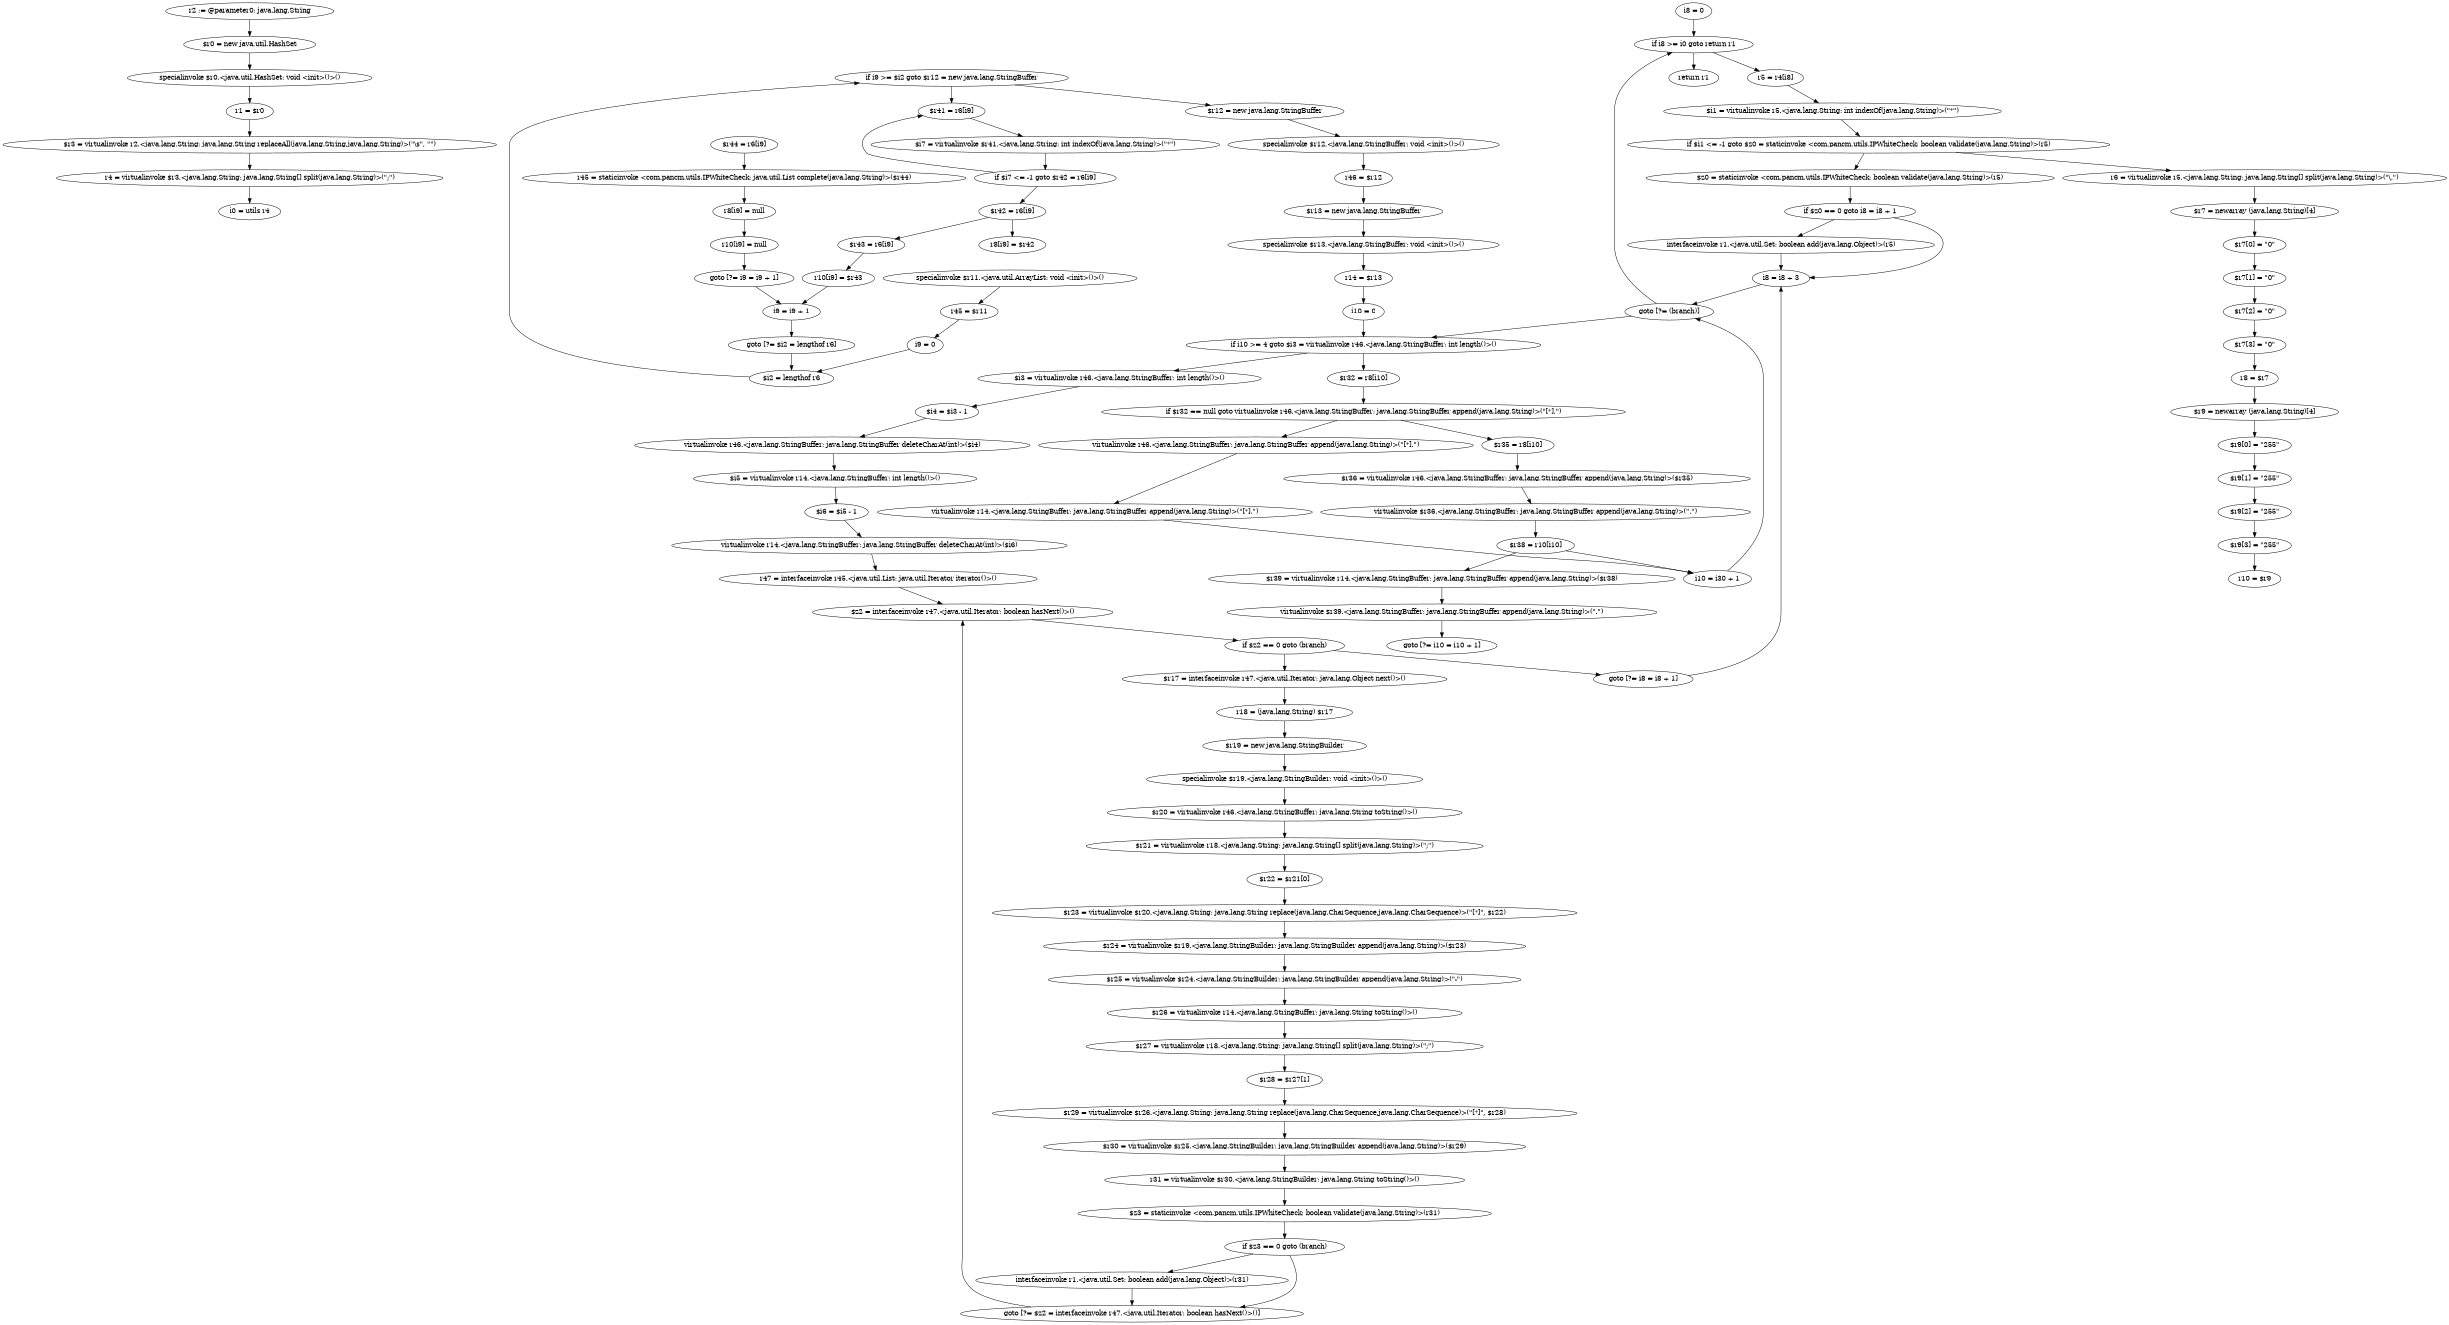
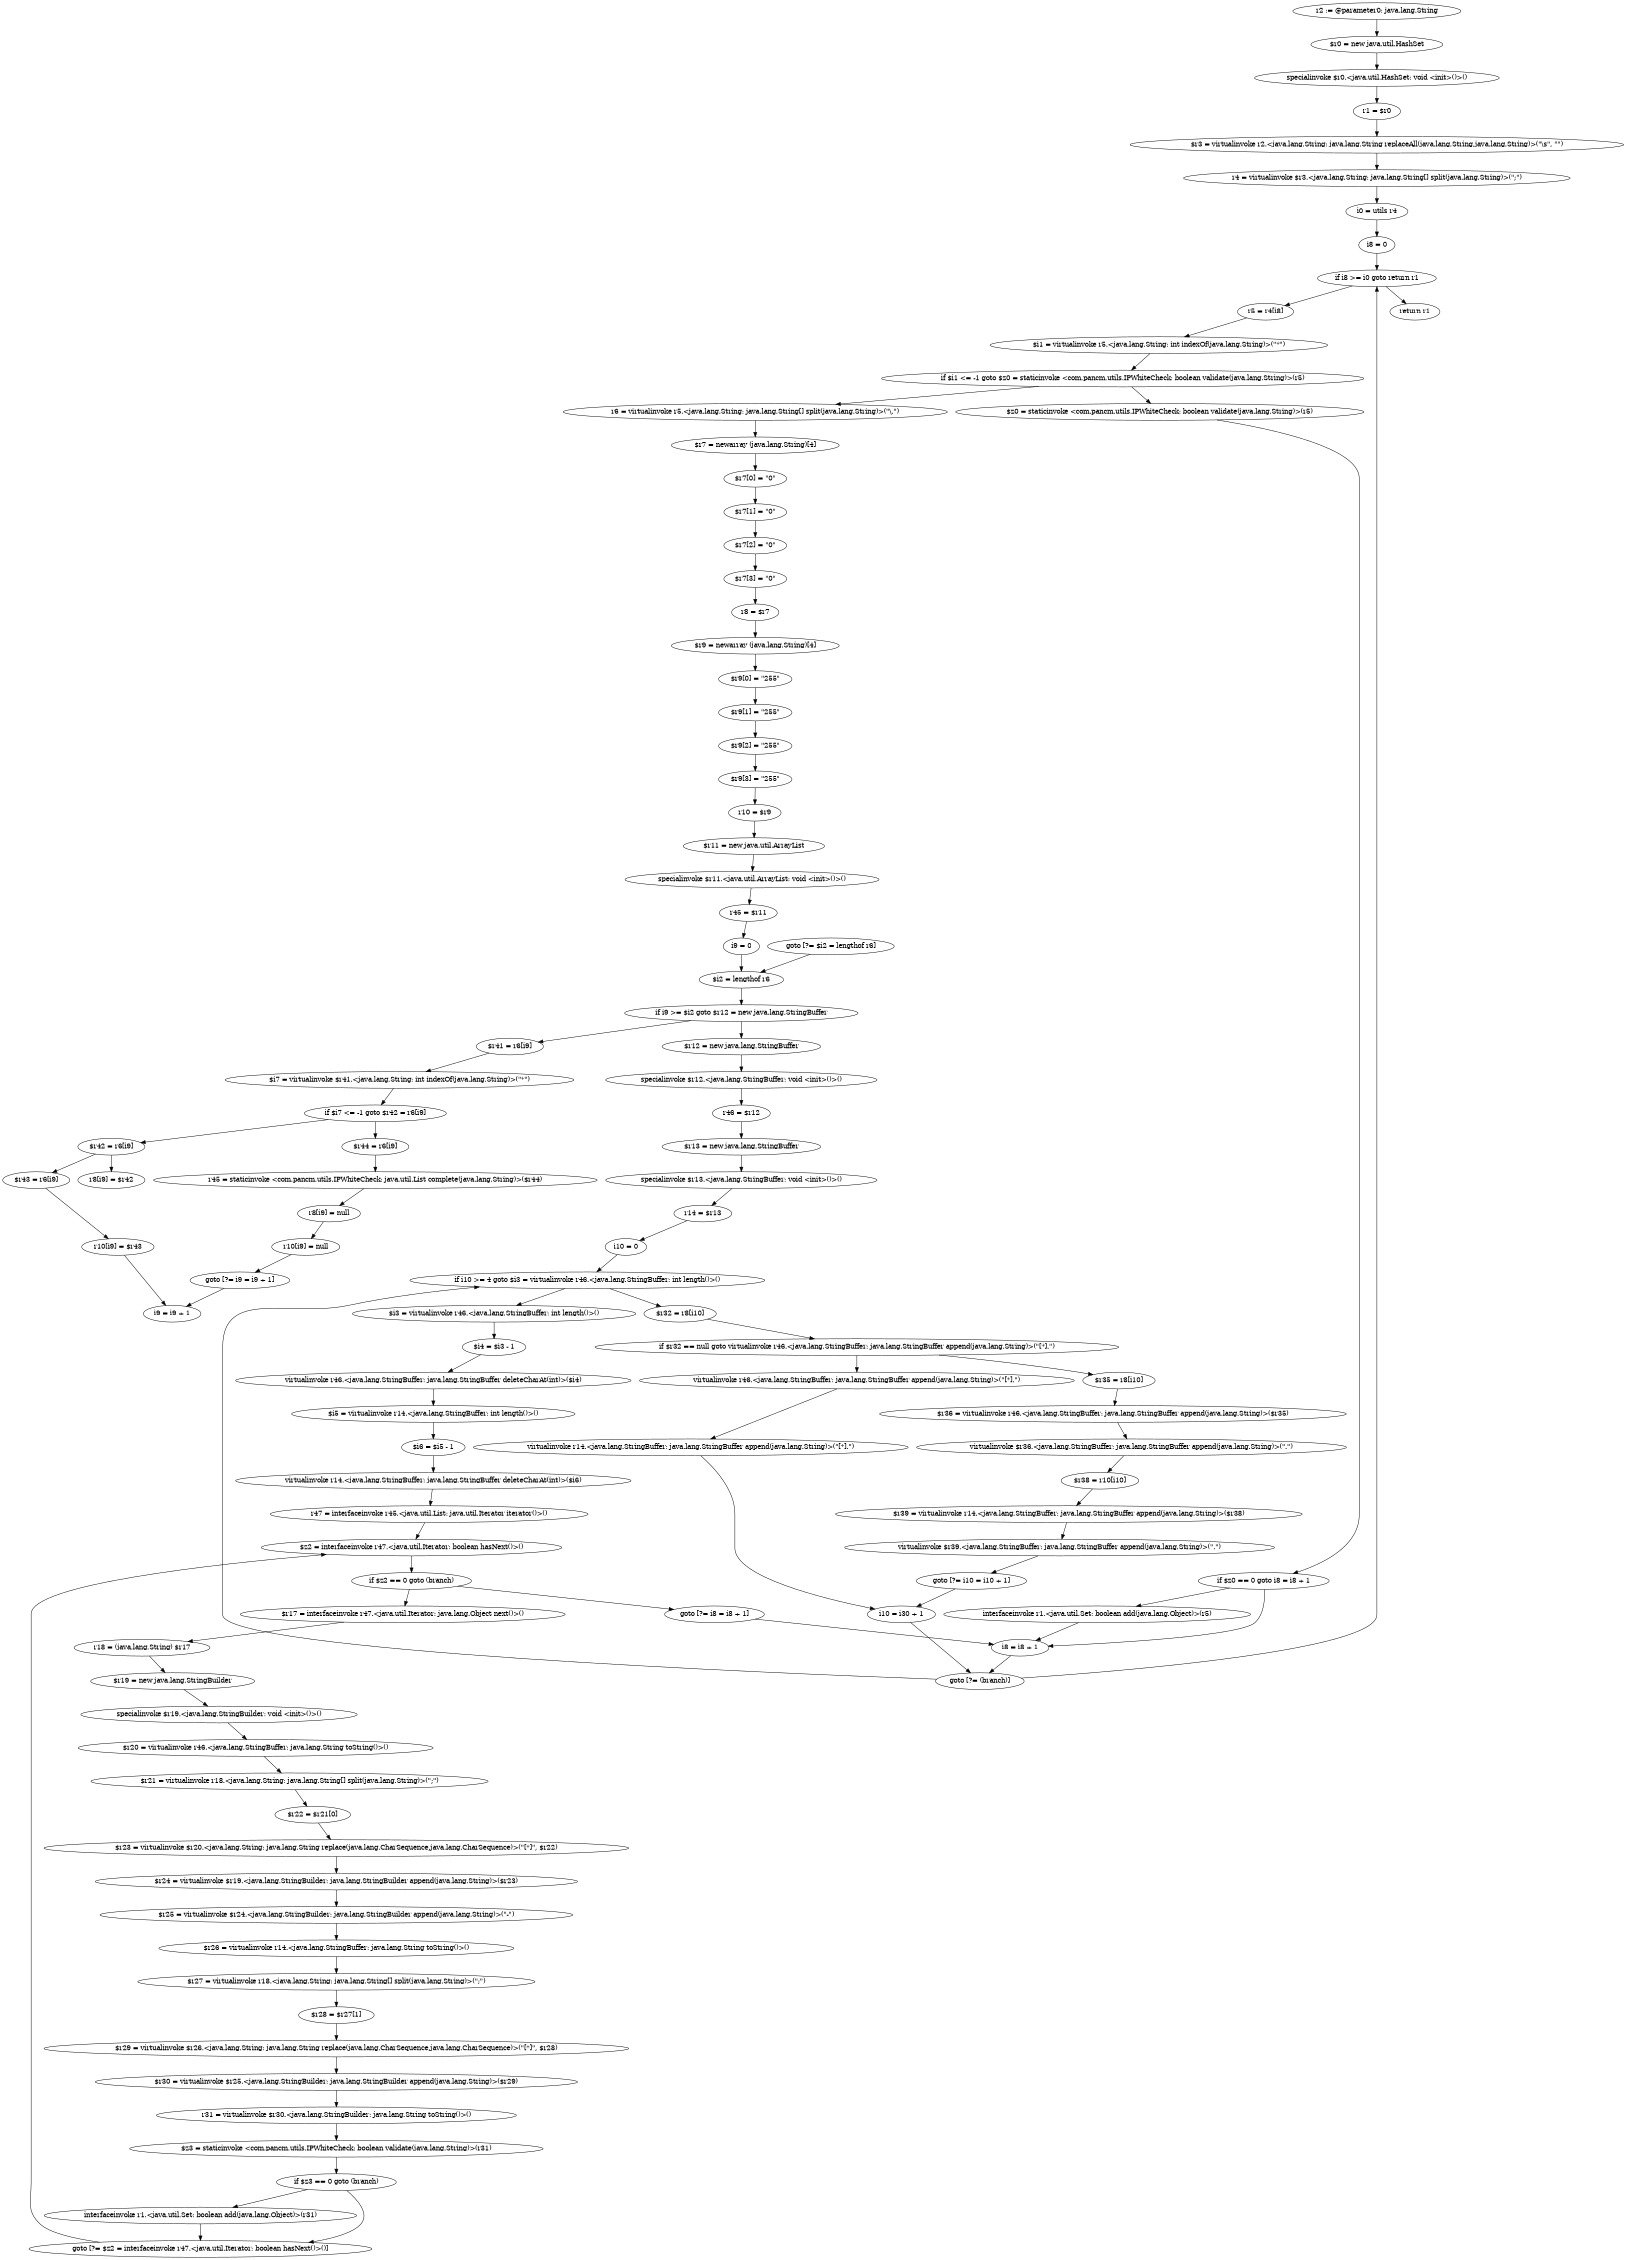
edge "if $i7 <= -1 goto $r42 = r6[i9]" -> "$r41 = r6[i9]": now "if $i7 <= -1 goto $r42 = r6[i9]" -> "$r44 = r6[i9]"
edge "i0 = utils r4" -> "i8 = 0": added
node "i8 = i8 + 3": label "i8 = i8 + 3" -> "i8 = i8 + 1"
edge "i9 = i9 + 1" -> "goto [?= $i2 = lengthof r6]": removed
edge "$r38 = r10[i10]" -> "i10 = i30 + 1": now "goto [?= i10 = i10 + 1]" -> "i10 = i30 + 1"
node "$r11 = new java.util.ArrayList": added
